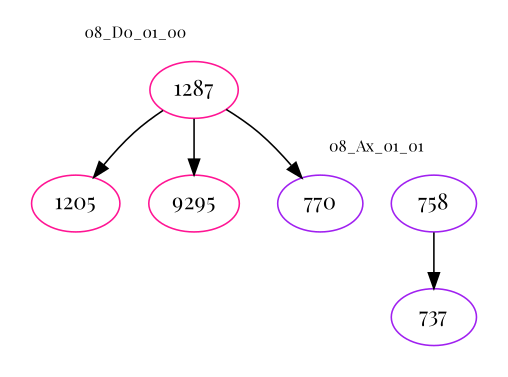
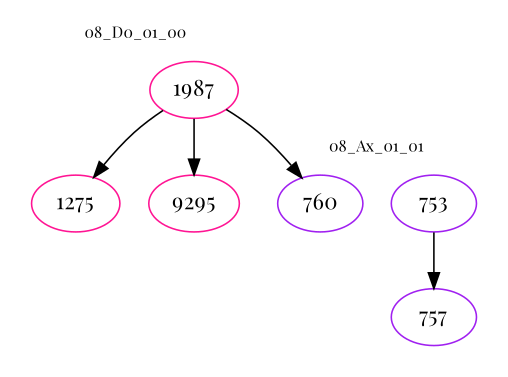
node "1287": label "1287" -> "1987"
node "1205": label "1205" -> "1275"
node "770": label "770" -> "760"
node "758": label "758" -> "753"
node "737": label "737" -> "757"
